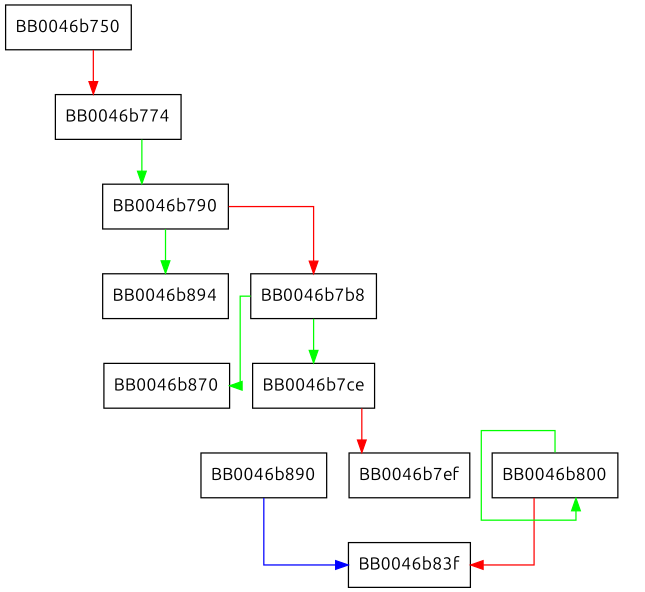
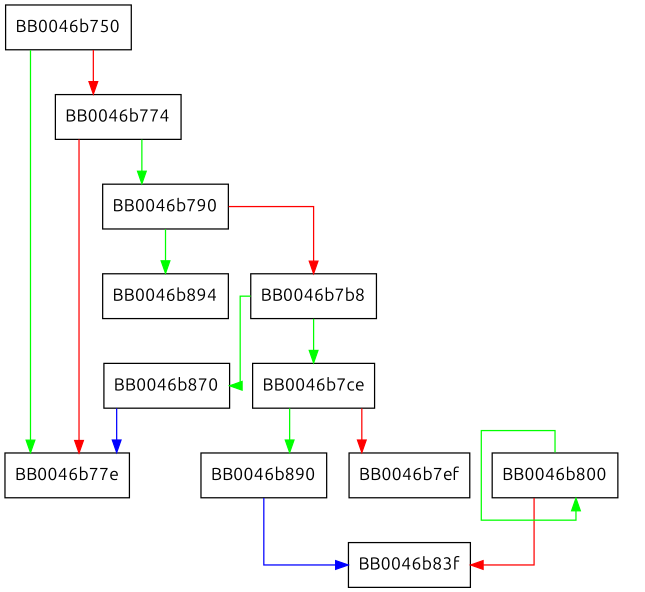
edge "BB0046b7ce" -> "BB0046b890": added
node "BB0046b77e": added
